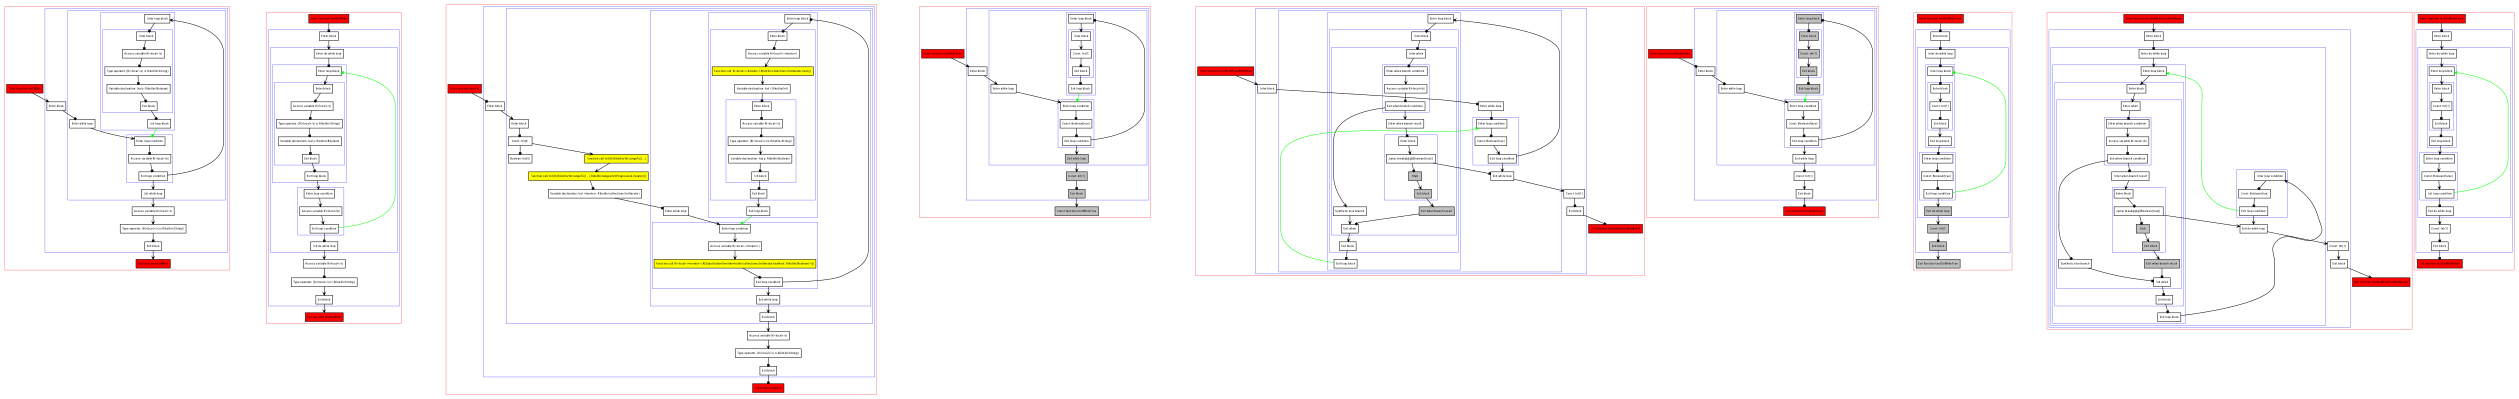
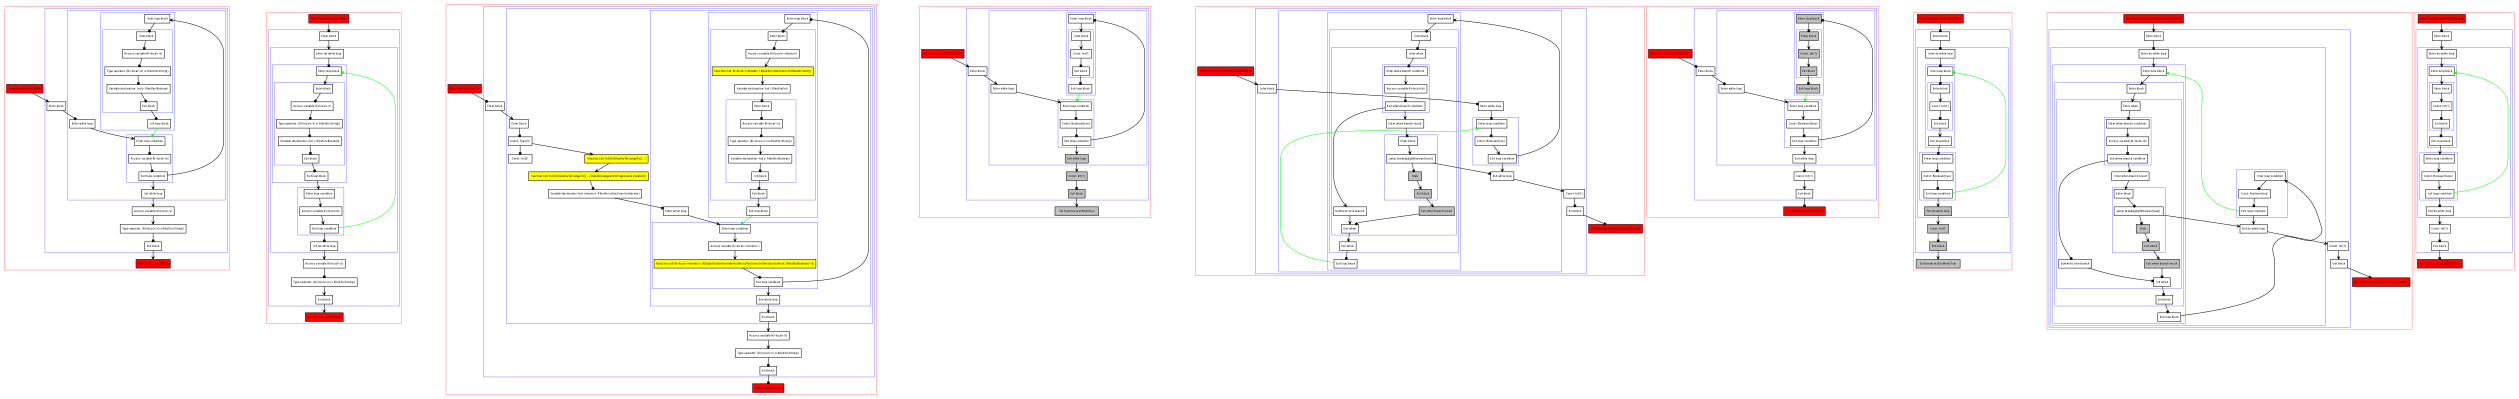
node "Const: Int(0)": label "Const: Int(0)" -> "Const: Type(0)"
node "Boolean: Int(5)": label "Boolean: Int(5)" -> "Const: Int(5)"
node "Const function testWhileTrue": label "Const function testWhileTrue" -> "Exit function testWhileTrue"
node "Exit function testDoWhileTrue": label "Exit function testDoWhileTrue" -> "Exit break testDoWhileTrue"
